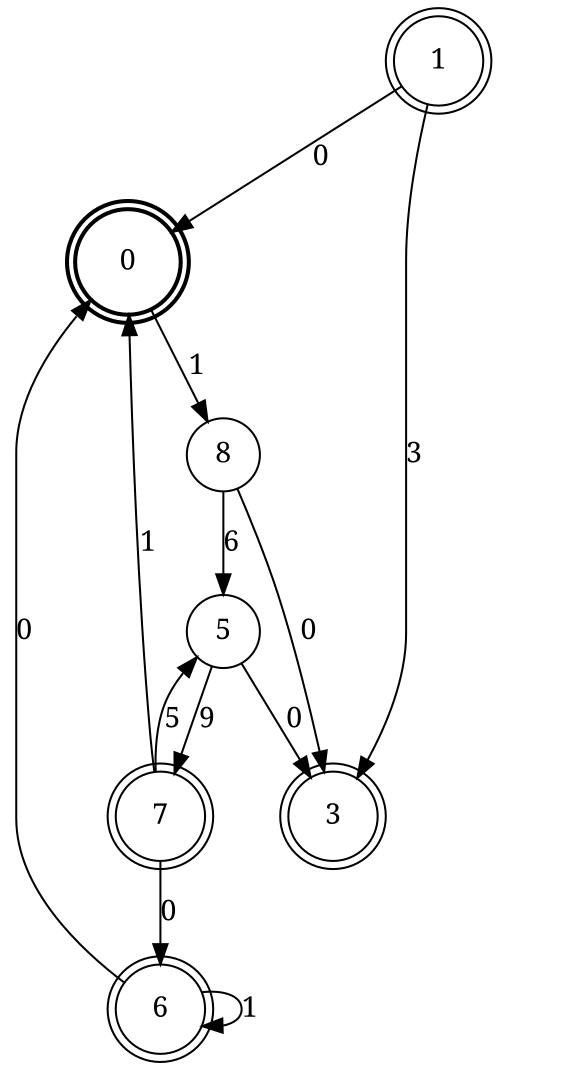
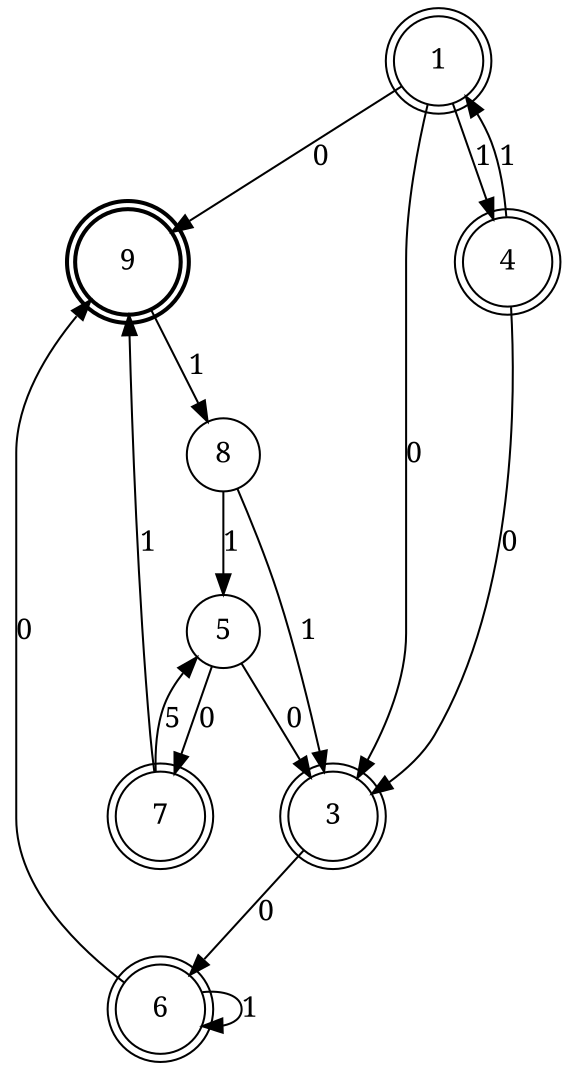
node "0": label "0" -> "9"
node "4": added
edge "1" -> "3": label "3" -> "0"
edge "8" -> "5": label "6" -> "1"
edge "8" -> "3": label "0" -> "1"
edge "5" -> "7": label "9" -> "0"
edge "7" -> "6": now "3" -> "6"
